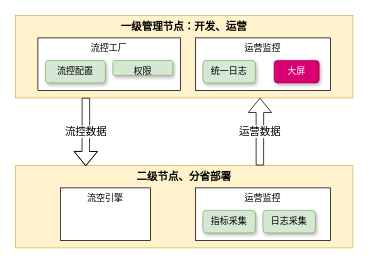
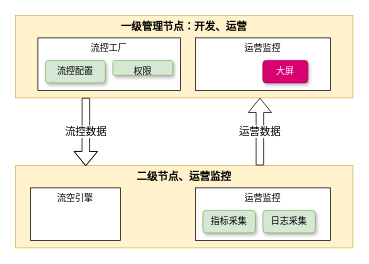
node "统一日志": removed
node "大屏": moved (297, 72) -> (285, 72)
node "二级节点、分省部署": label "二级节点、分省部署" -> "二级节点、运营监控"
node "流空引擎": moved (105, 214) -> (75, 214)
